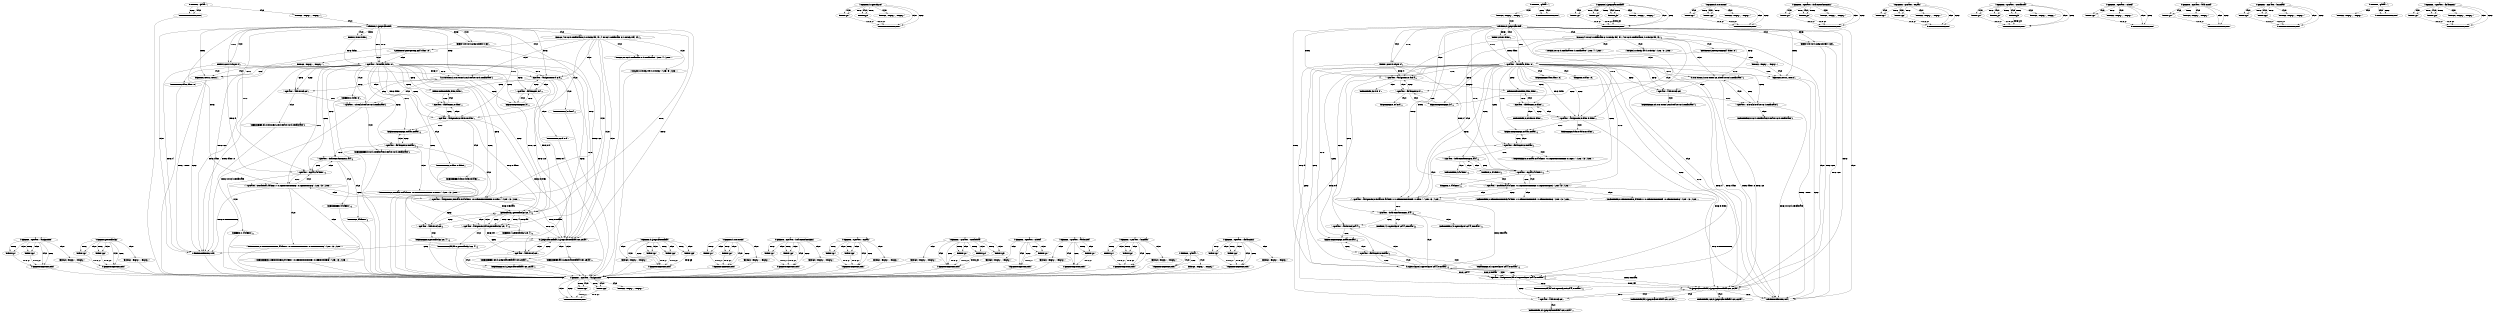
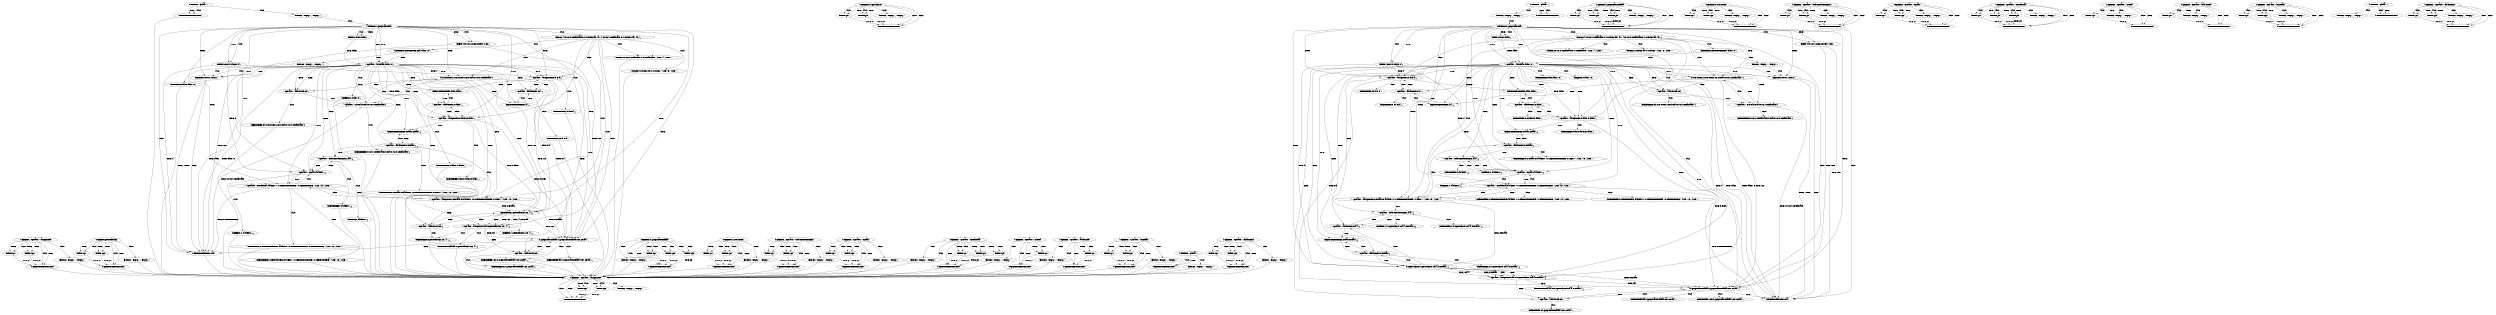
edge "(<operator>.assignment,ifd = get_exif_ui32(&e, 4))" -> "(get_exif_ui32,get_exif_ui32(&e, 4))": now "(<operator>.assignment,ifd = get_exif_ui32(&e, 4))" -> "(IDENTIFIER,e,get_exif_ui32(&e, 4))"
edge "(iw_get_ui32_e,iw_get_ui32_e(&d[4],e.endian))" -> "(<operator>.indirectIndexAccess,d[4])": now "(<operator>.addressOf,&d[4])" -> "(<operator>.indirectIndexAccess,d[4])"
